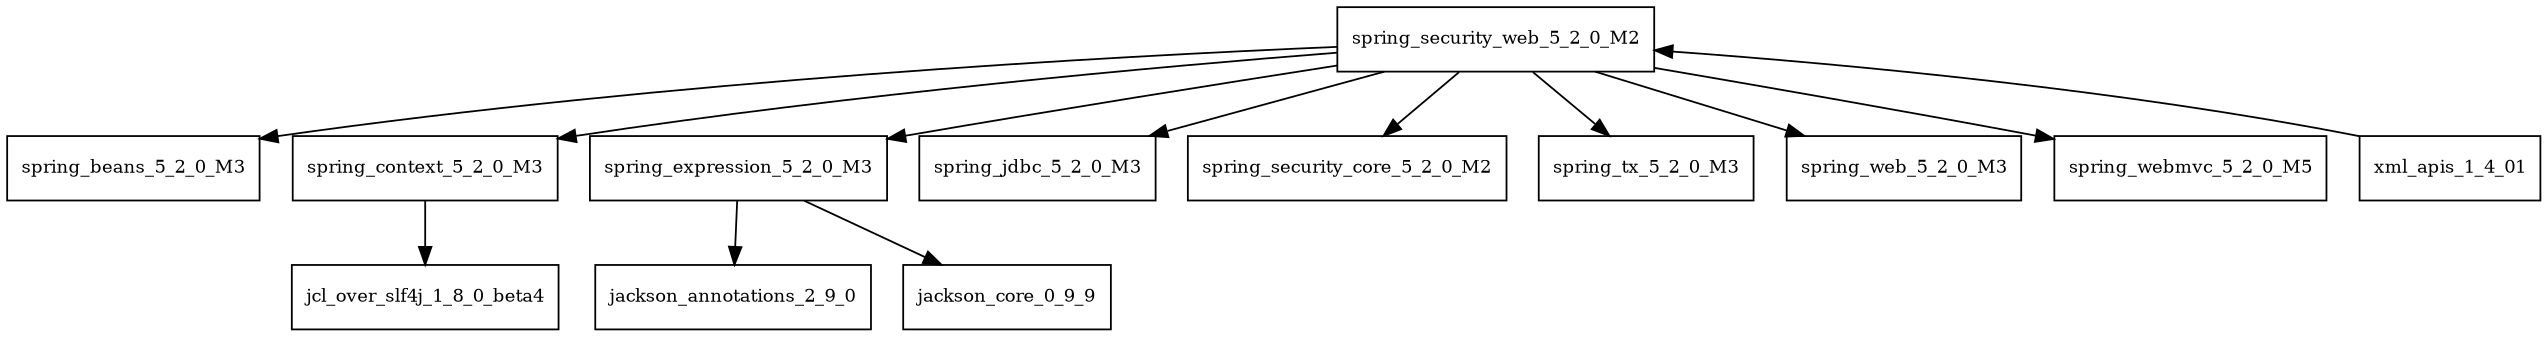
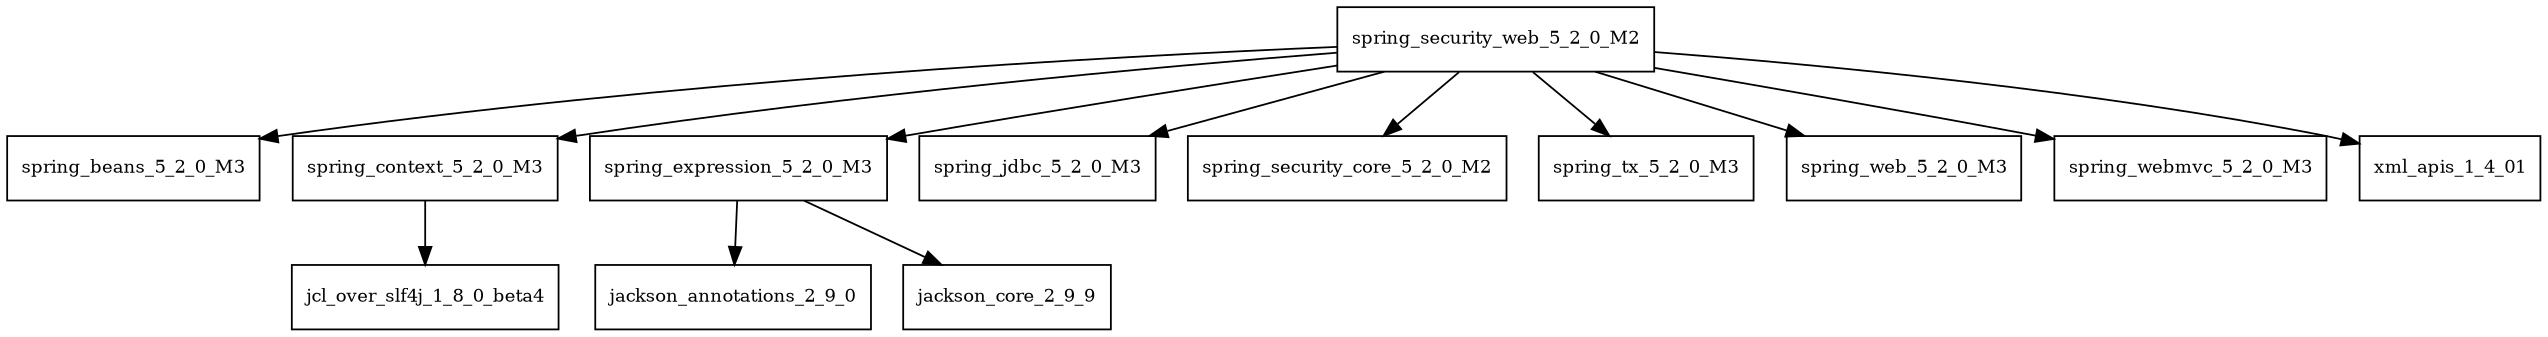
edge "xml_apis_1_4_01" -> "spring_security_web_5_2_0_M2": reversed
node "spring_webmvc_5_2_0_M5": label "spring_webmvc_5_2_0_M5" -> "spring_webmvc_5_2_0_M3"
node "jackson_core_0_9_9": label "jackson_core_0_9_9" -> "jackson_core_2_9_9"
